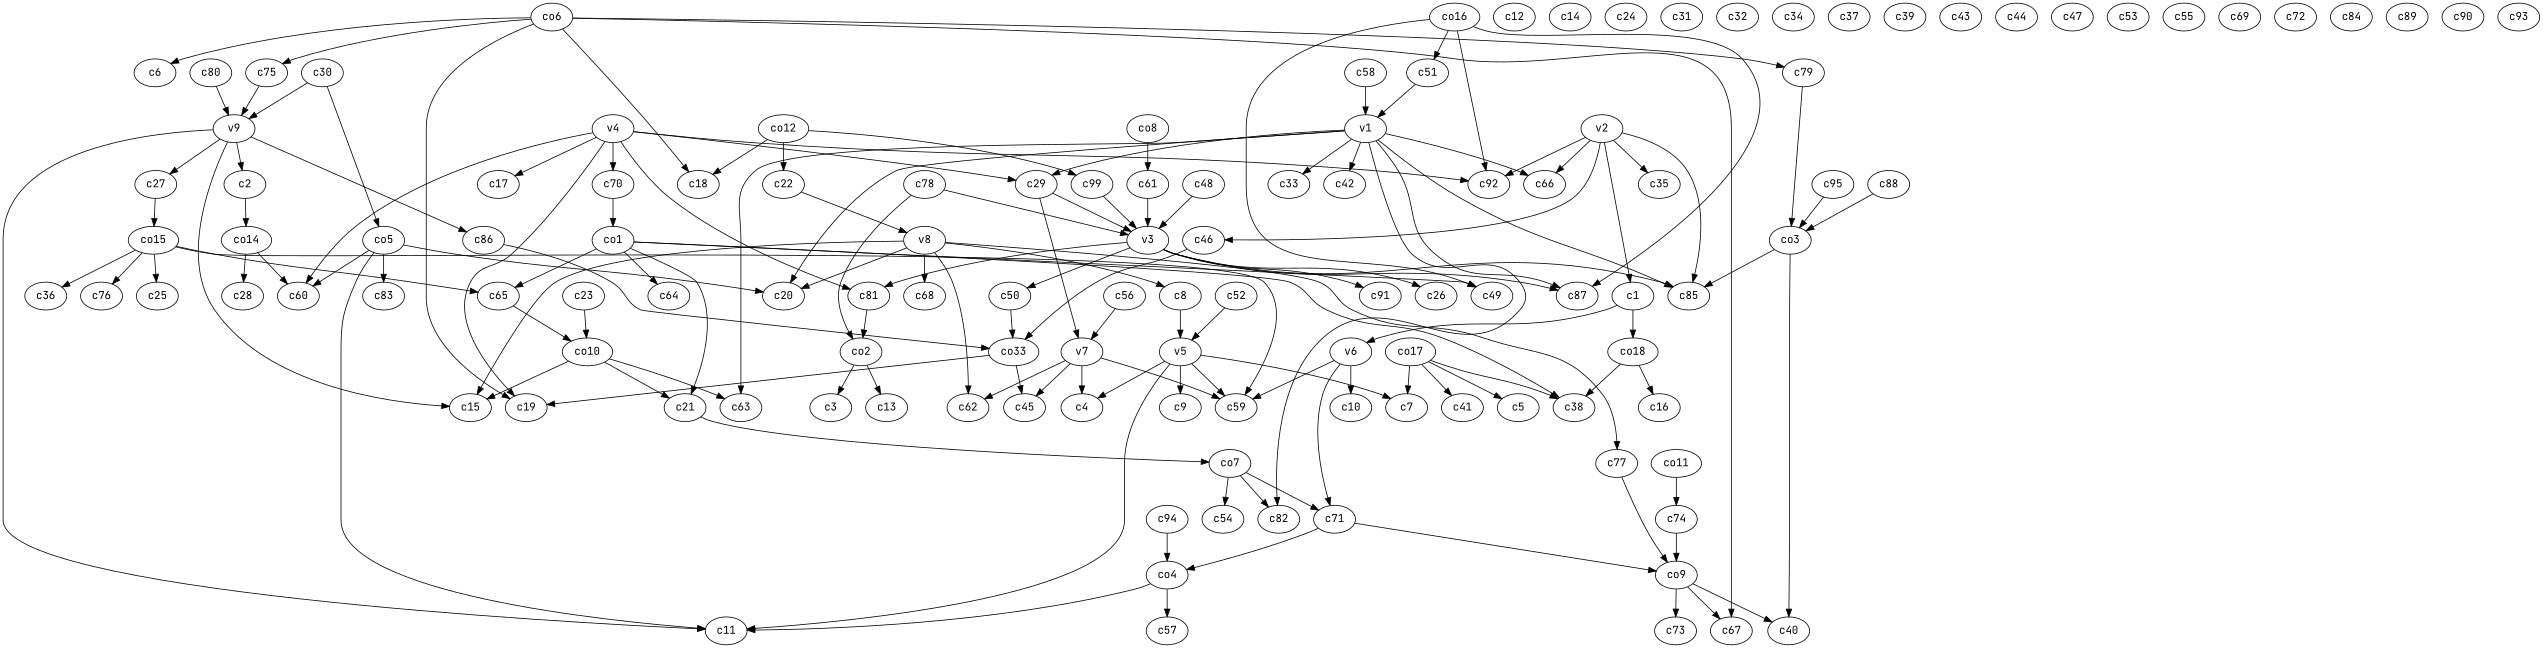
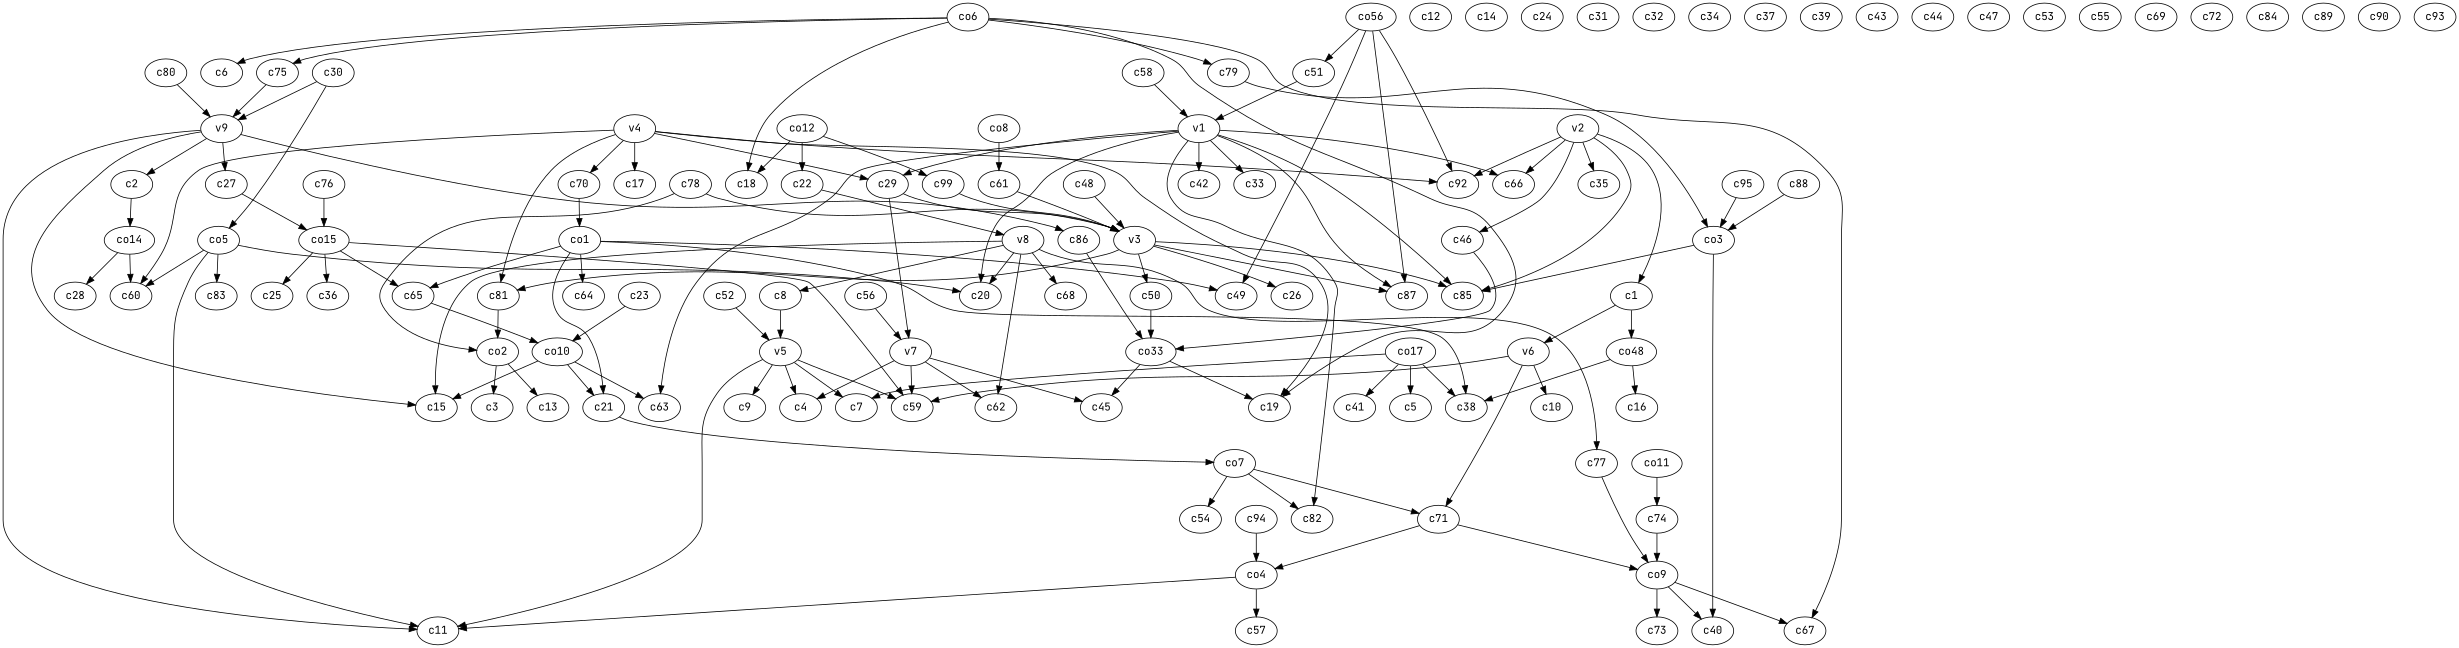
node "co16": label "co16" -> "co56"
edge "co15" -> "c76": reversed
node "c91": removed
node "co18": label "co18" -> "co48"
